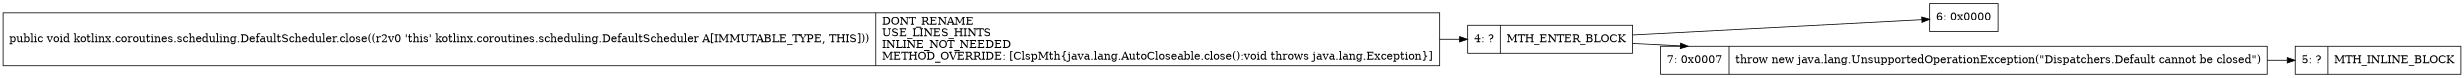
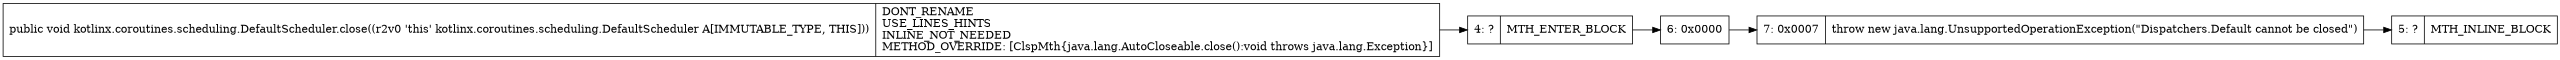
edge "4: ?" -> "7: 0x0007": now "6: 0x0000" -> "7: 0x0007"
